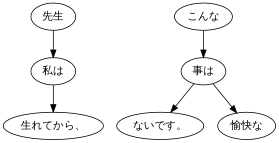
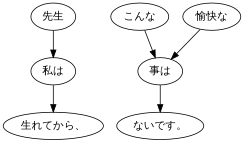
edge "事は" -> "愉快な": reversed
